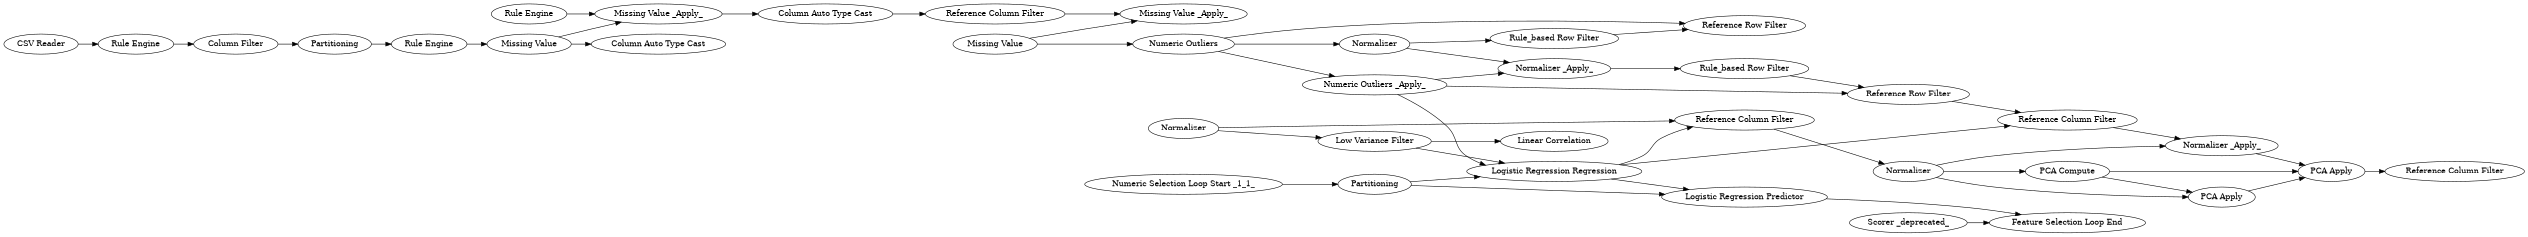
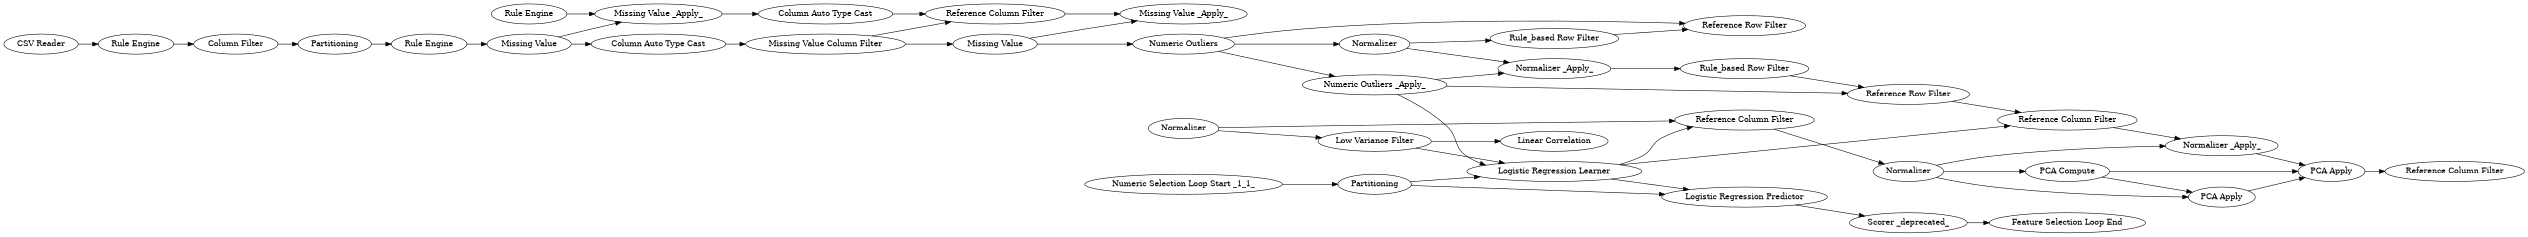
node "Missing Value Column Filter": added
node "Logistic Regression Regression": label "Logistic Regression Regression" -> "Logistic Regression Learner"
edge "Logistic Regression Predictor" -> "Feature Selection Loop End": now "Logistic Regression Predictor" -> "Scorer _deprecated_"
